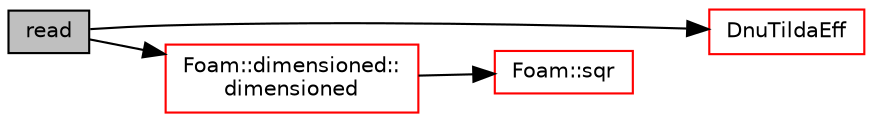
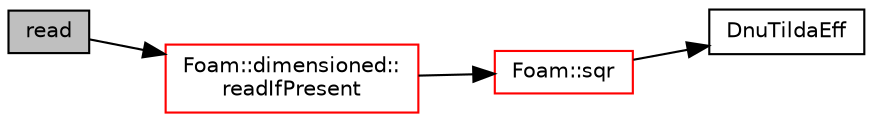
edge "read" -> "DnuTildaEff": now "Foam::sqr" -> "DnuTildaEff"
node "DnuTildaEff": color red -> black
node "Foam::dimensioned:: dimensioned": label "Foam::dimensioned:: dimensioned" -> "Foam::dimensioned:: readIfPresent"
